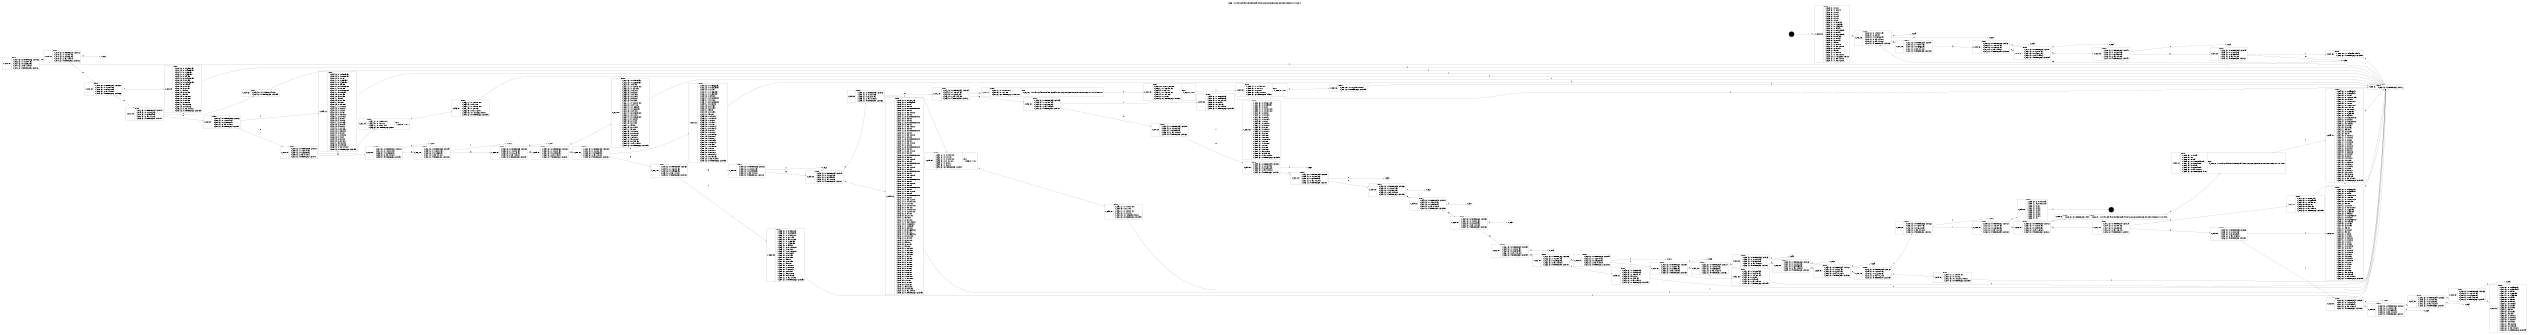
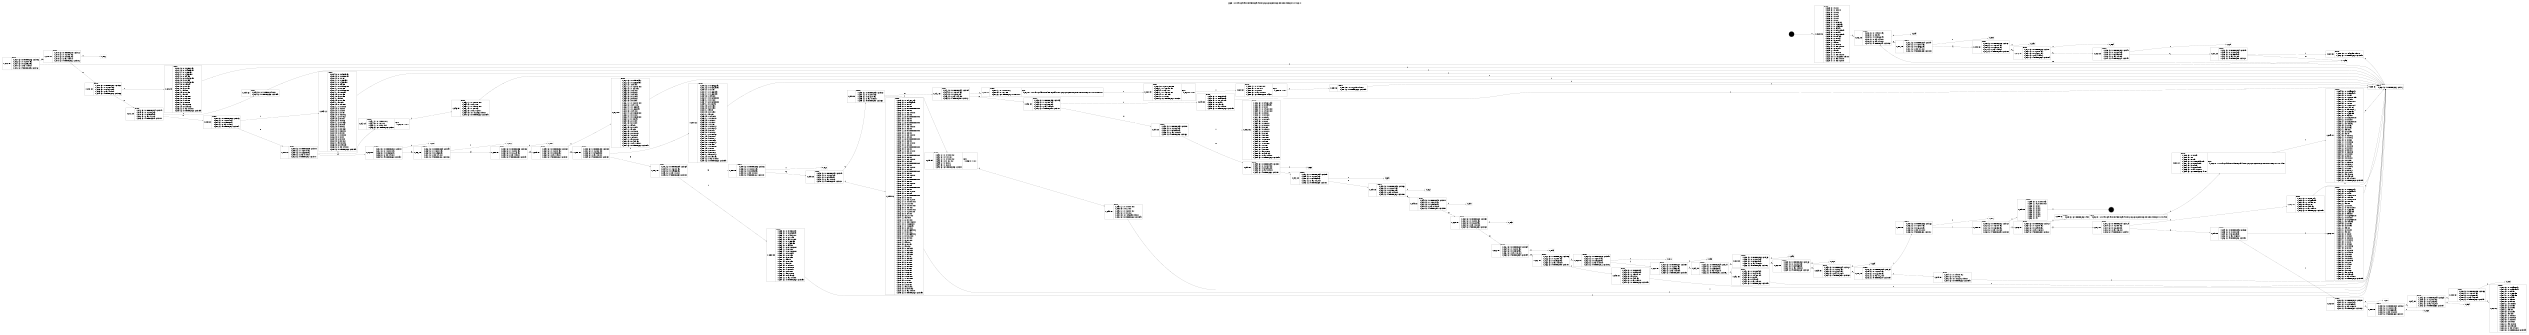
edge "0x4016f4 [32]" -> "0x4028f3": now "0x401714 [28]" -> "0x4028f3"
edge "0x401a78 [28]" -> "0x401eb4 [30]": now "0x401a94 [28]" -> "0x401eb4 [30]"
